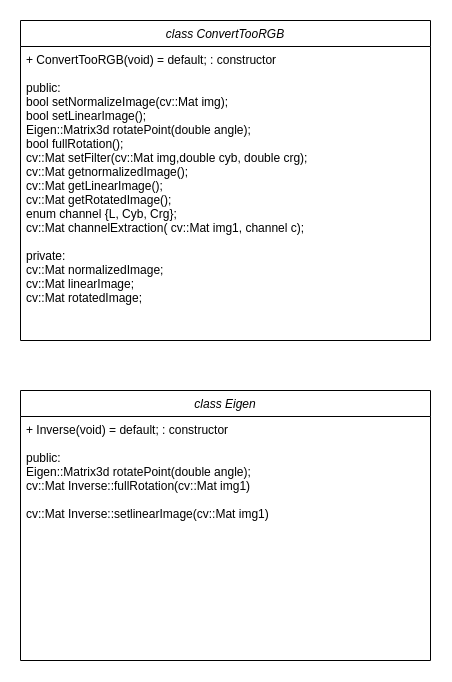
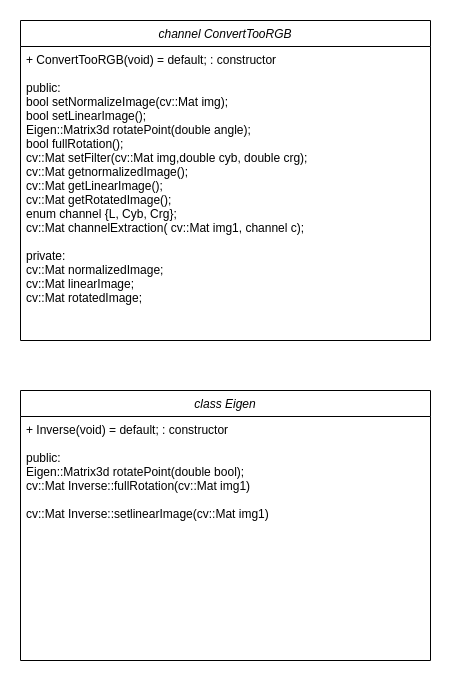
node "class ConvertTooRGB": label "class ConvertTooRGB" -> "channel ConvertTooRGB"
node "+ Inverse(void) = default; : constructor public: Eigen::Matrix3d rotatePoint(double angle); cv::Mat Inverse::fullRotation(cv::Mat img1) cv::Mat Inverse::setlinearImage(cv::Mat img1)": label "+ Inverse(void) = default; : constructor public: Eigen::Matrix3d rotatePoint(double angle); cv::Mat Inverse::fullRotation(cv::Mat img1) cv::Mat Inverse::setlinearImage(cv::Mat img1)" -> "+ Inverse(void) = default; : constructor public: Eigen::Matrix3d rotatePoint(double bool); cv::Mat Inverse::fullRotation(cv::Mat img1) cv::Mat Inverse::setlinearImage(cv::Mat img1)"
